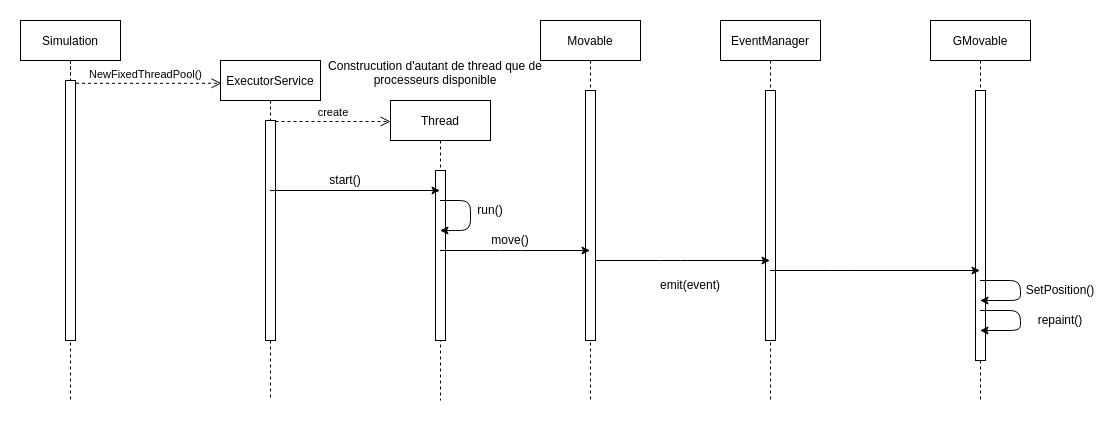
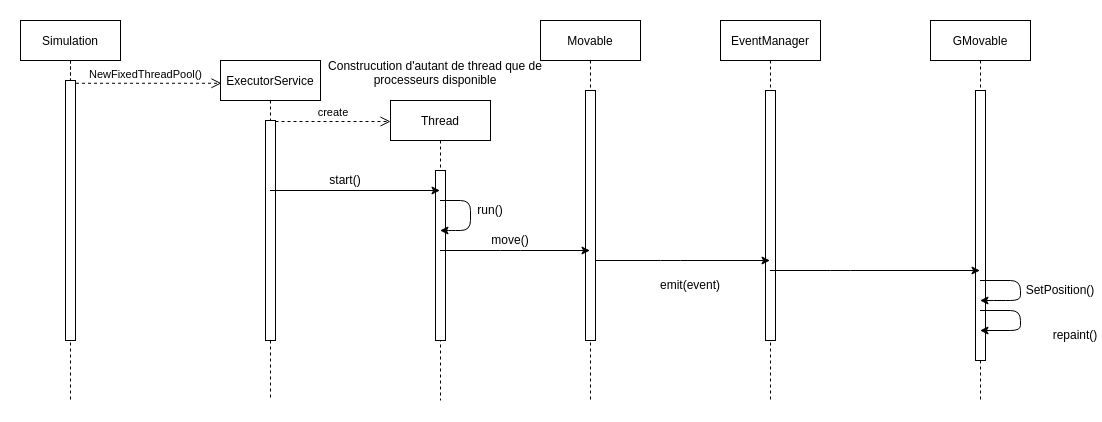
node "repaint()": moved (1061, 321) -> (1076, 336)
